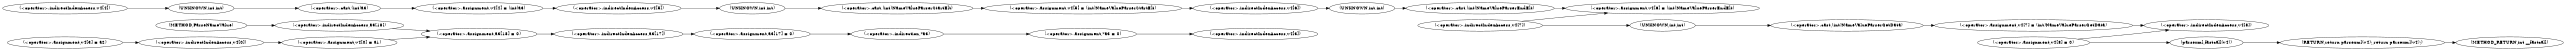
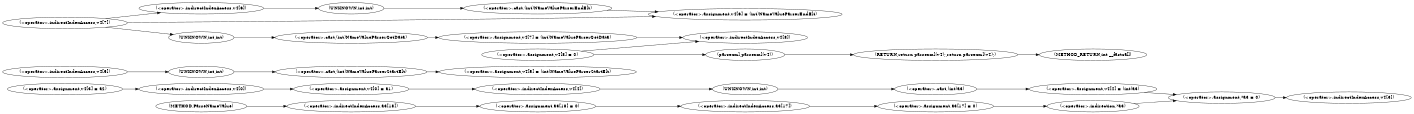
edge "(<operator>.assignment,v4[4] = (int)a3)" -> "(<operator>.indirectIndexAccess,v4[5])": now "(<operator>.assignment,v4[4] = (int)a3)" -> "(<operator>.assignment,*a3 = 0)"
edge "(<operator>.assignment,v4[5] = (int)NameValueParserStartElt)" -> "(<operator>.indirectIndexAccess,v4[6])": now "(<operator>.indirectIndexAccess,v4[7])" -> "(<operator>.indirectIndexAccess,v4[6])"
edge "(<operator>.assignment,v4[0] = a1)" -> "(<operator>.assignment,a3[18] = 0)": now "(<operator>.assignment,v4[0] = a1)" -> "(<operator>.indirectIndexAccess,v4[4])"
node "(parsexml,fastcall(v4))": label "(parsexml,fastcall(v4))" -> "(parsexml,parsexml(v4))"
